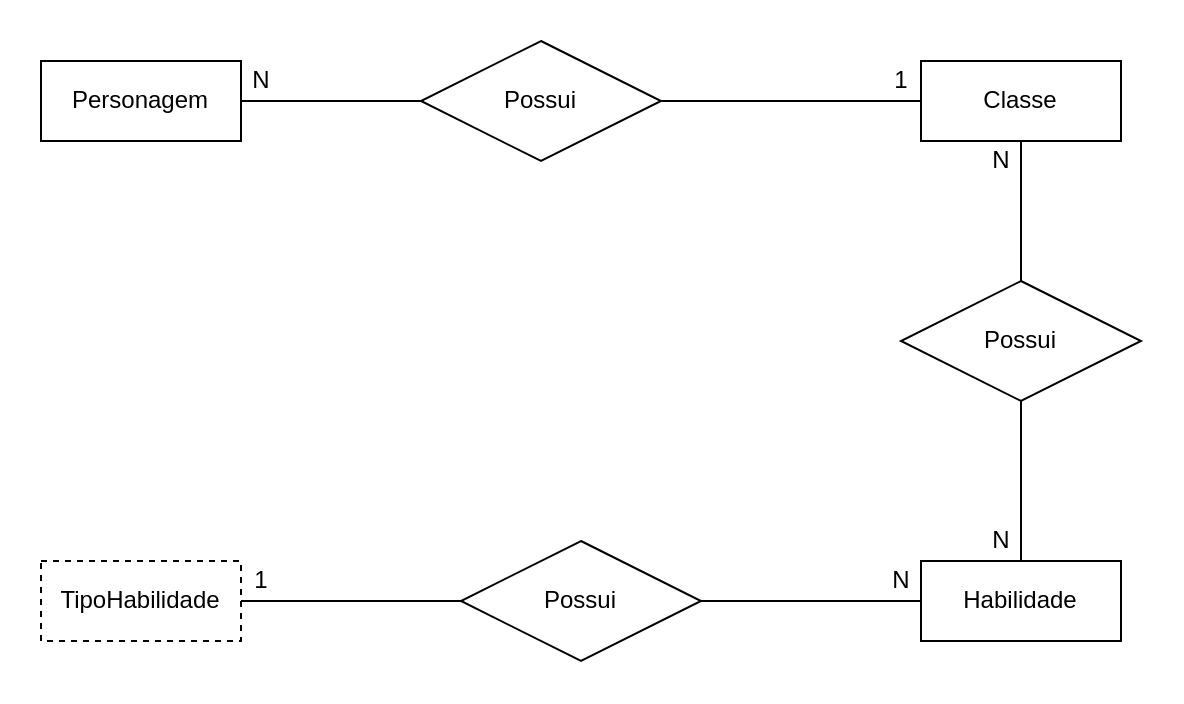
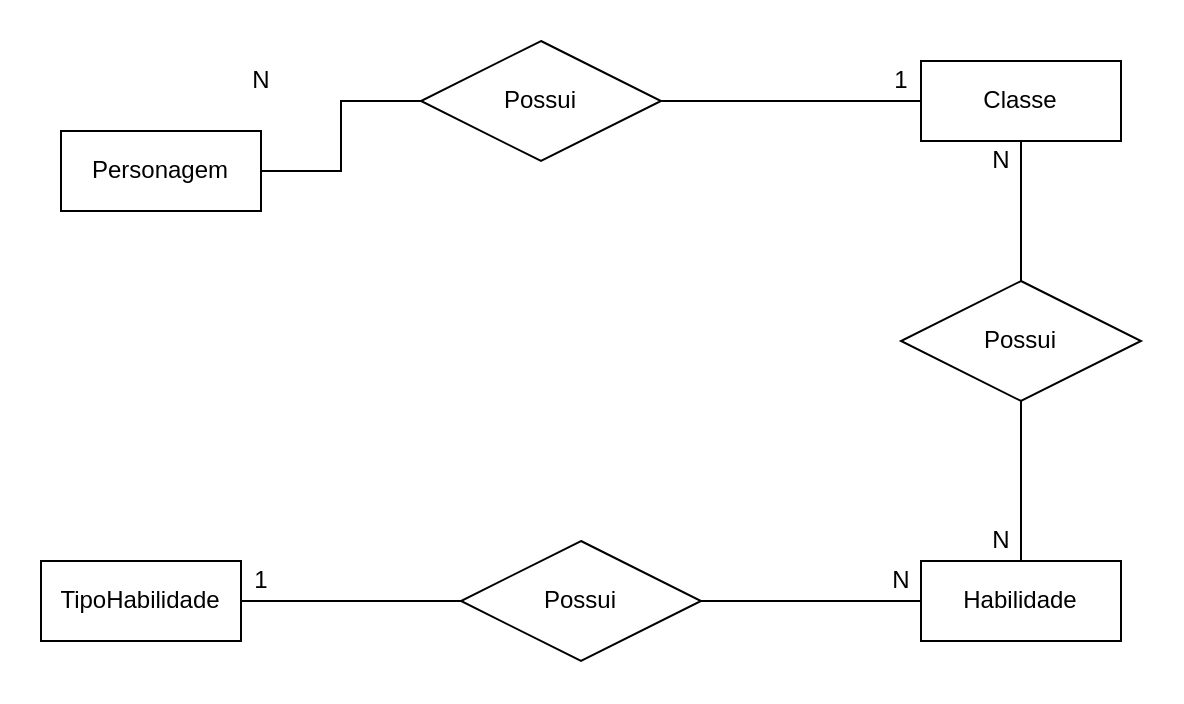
node "Personagem": moved (141, 101) -> (161, 171)
node "TipoHabilidade": style dashed -> solid
